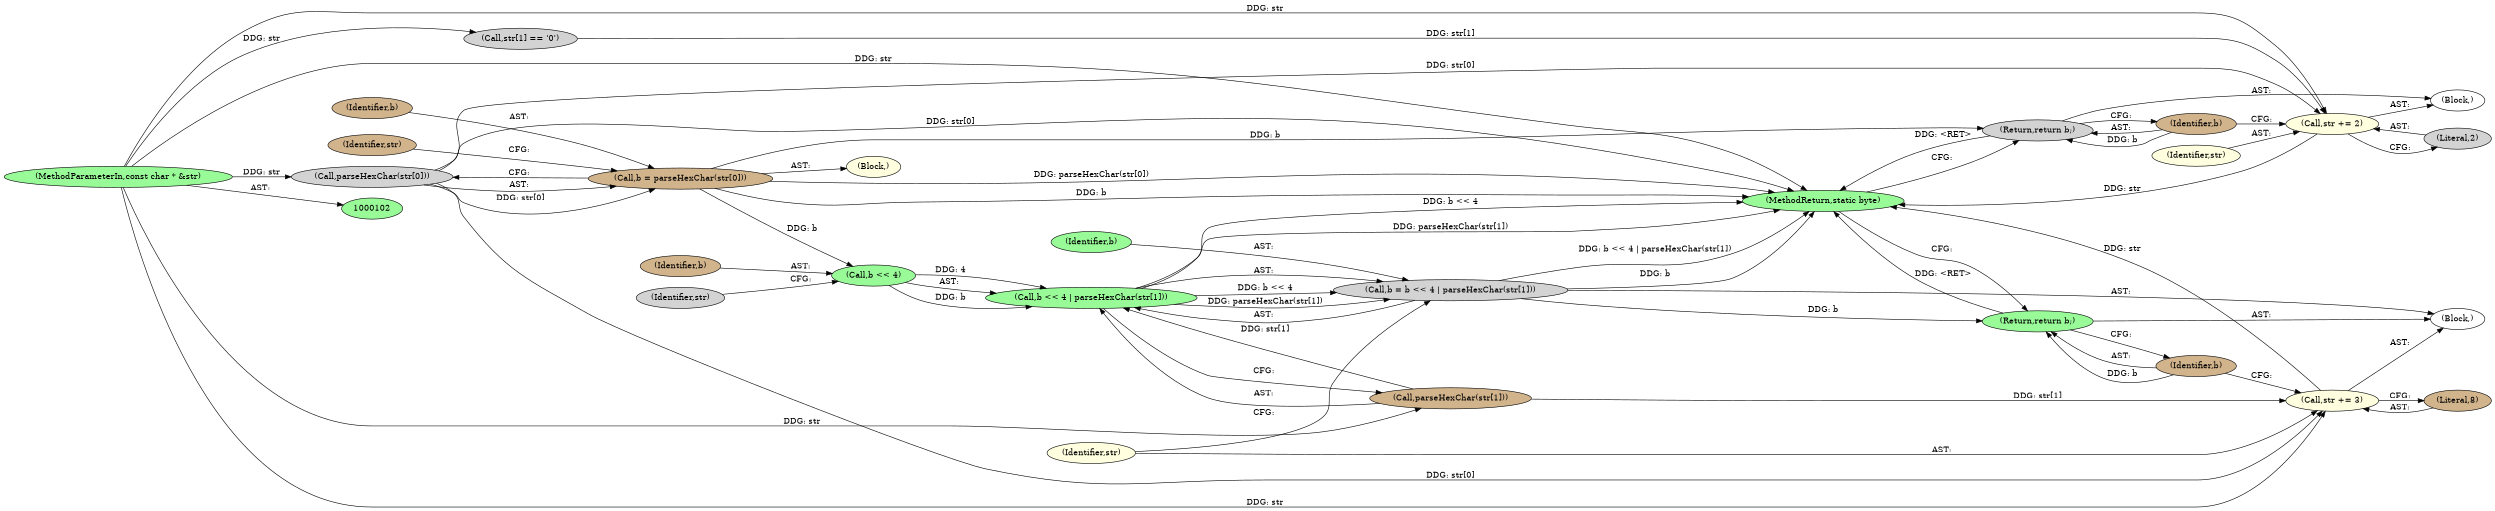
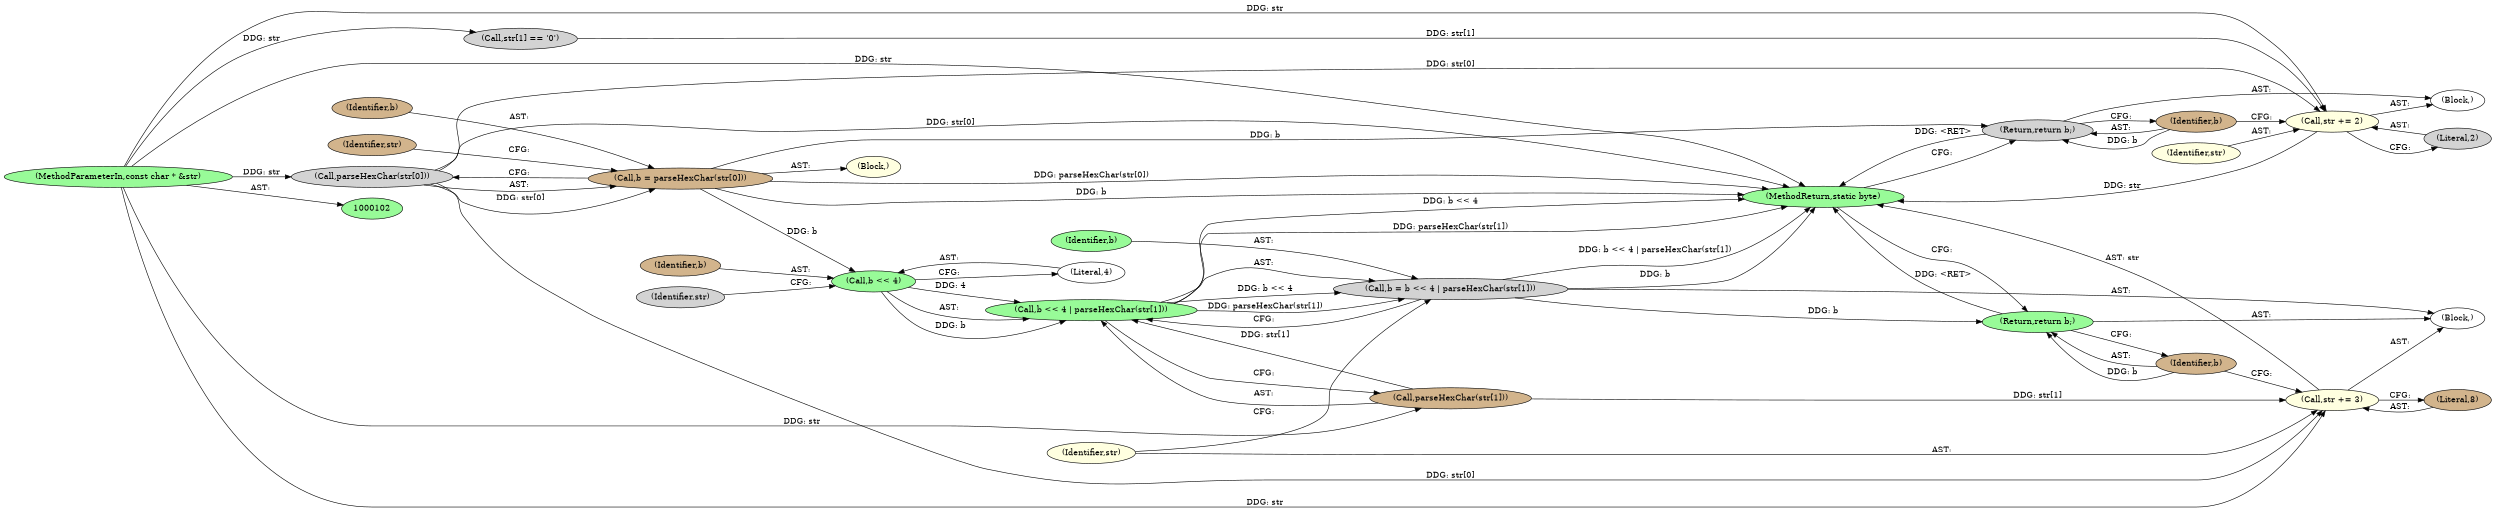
edge "(Call,str += 3)" -> "(MethodReturn,static byte)": label "DDG: str" -> "AST: str"
node "(Literal,4)": added
edge "(Call,b = b << 4 | parseHexChar(str[1]))" -> "(Call,b << 4 | parseHexChar(str[1]))": label "AST: " -> "CFG: "
